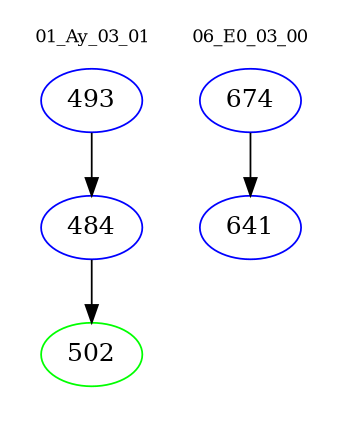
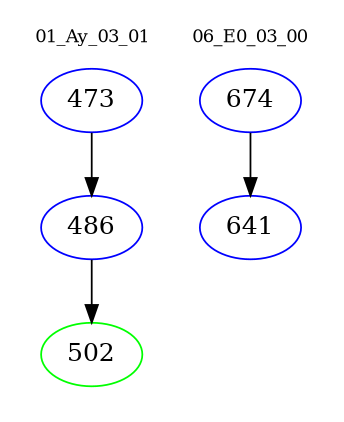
node "493": label "493" -> "473"
node "484": label "484" -> "486"
